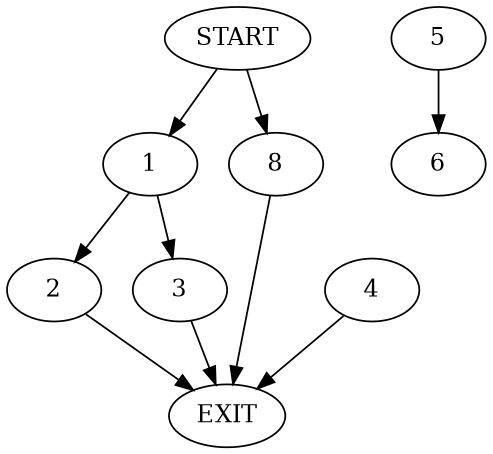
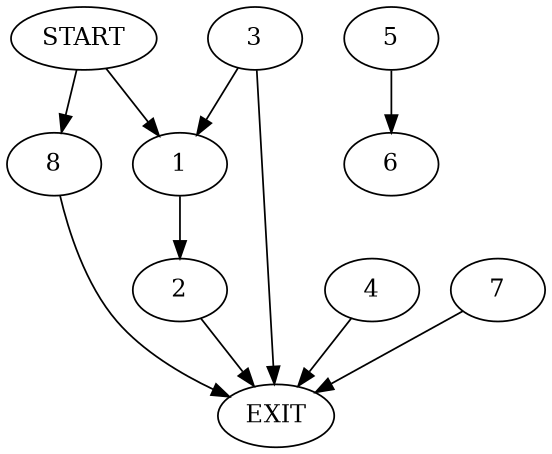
edge "1" -> "3": reversed
node "7": added
